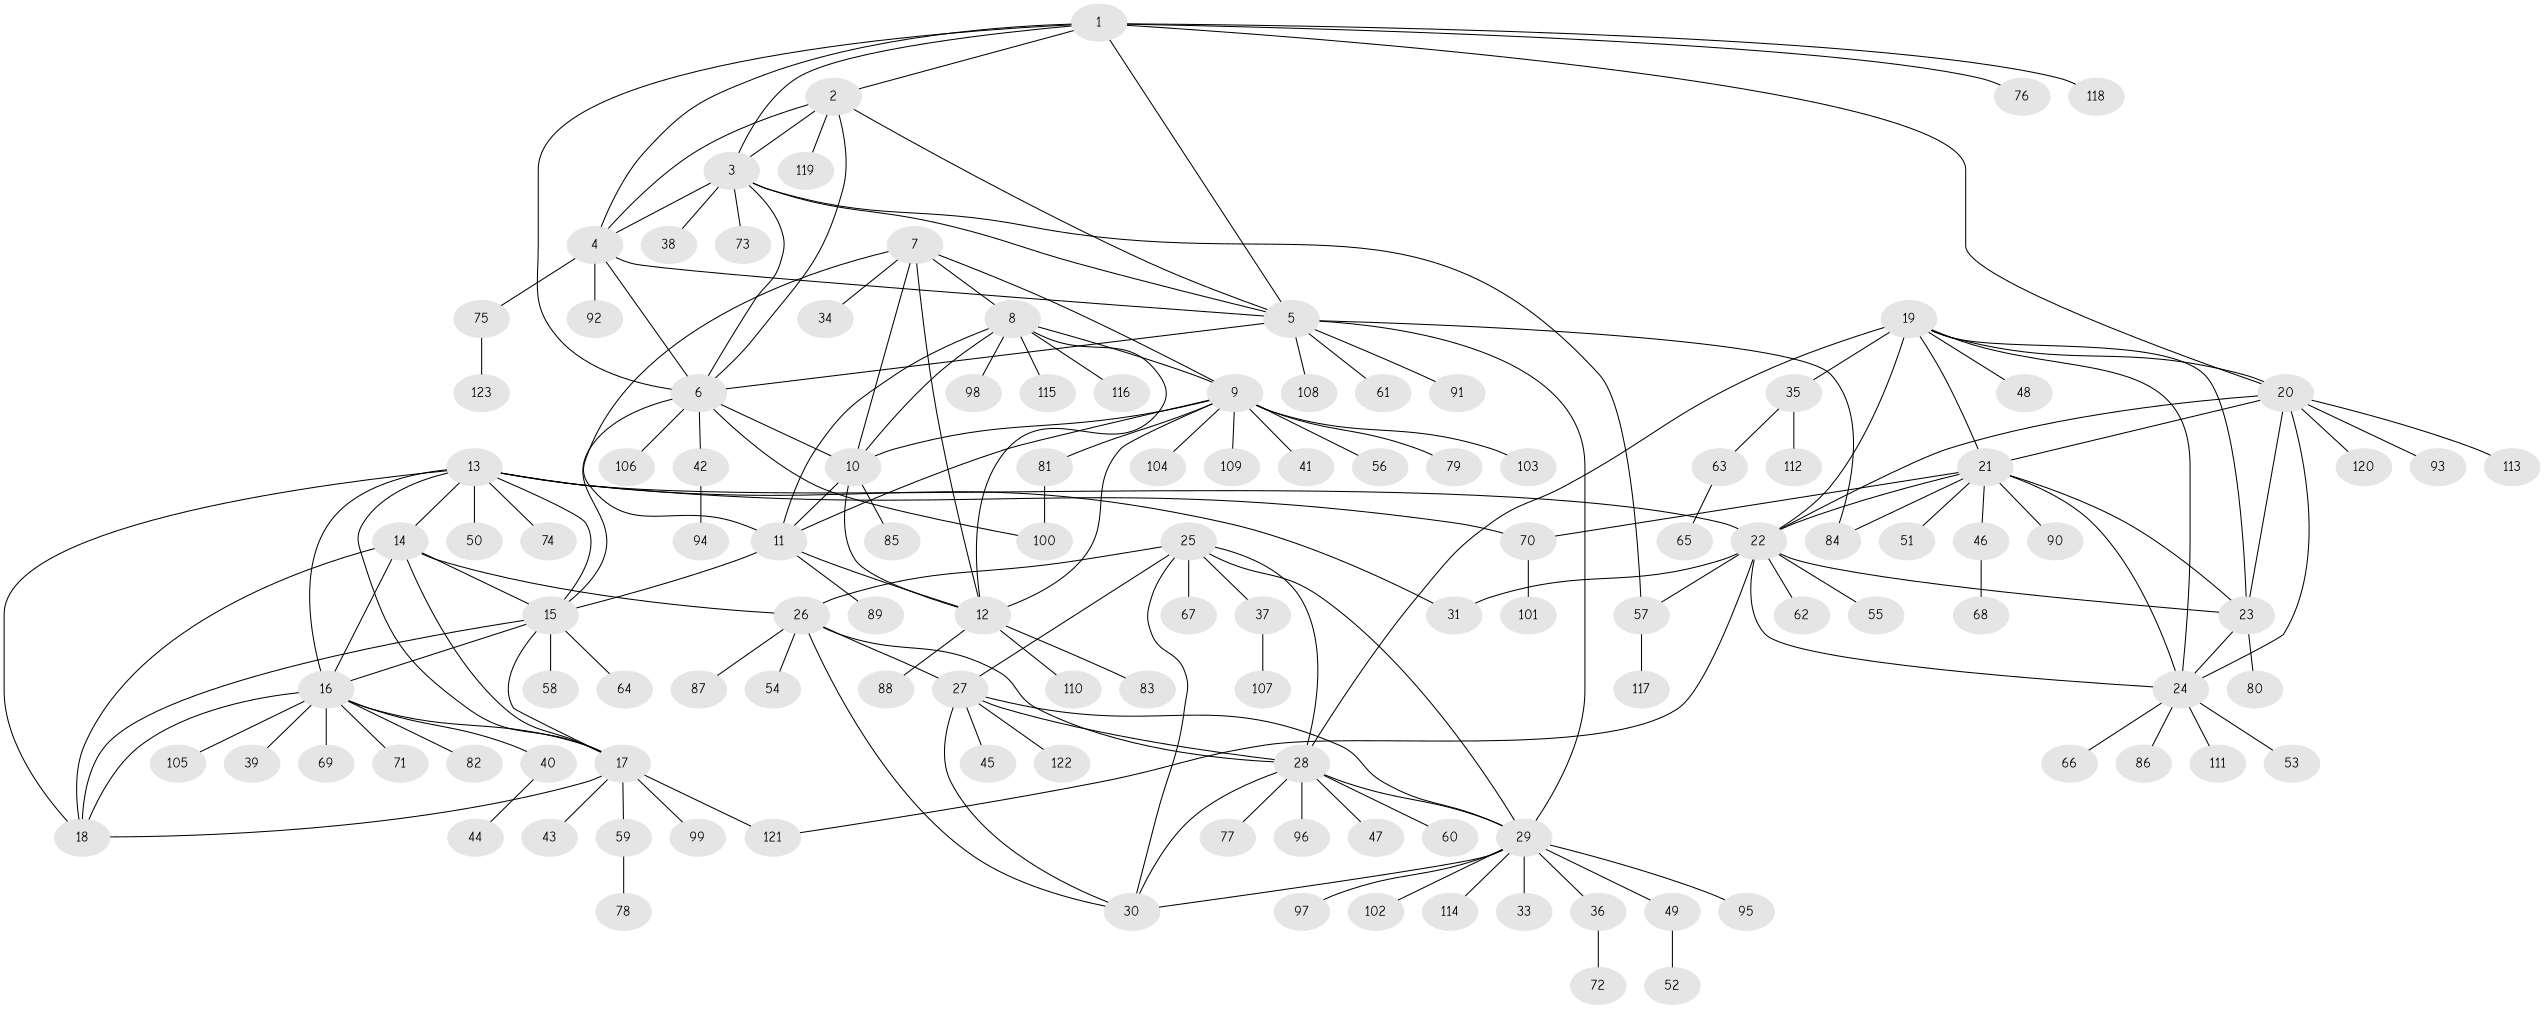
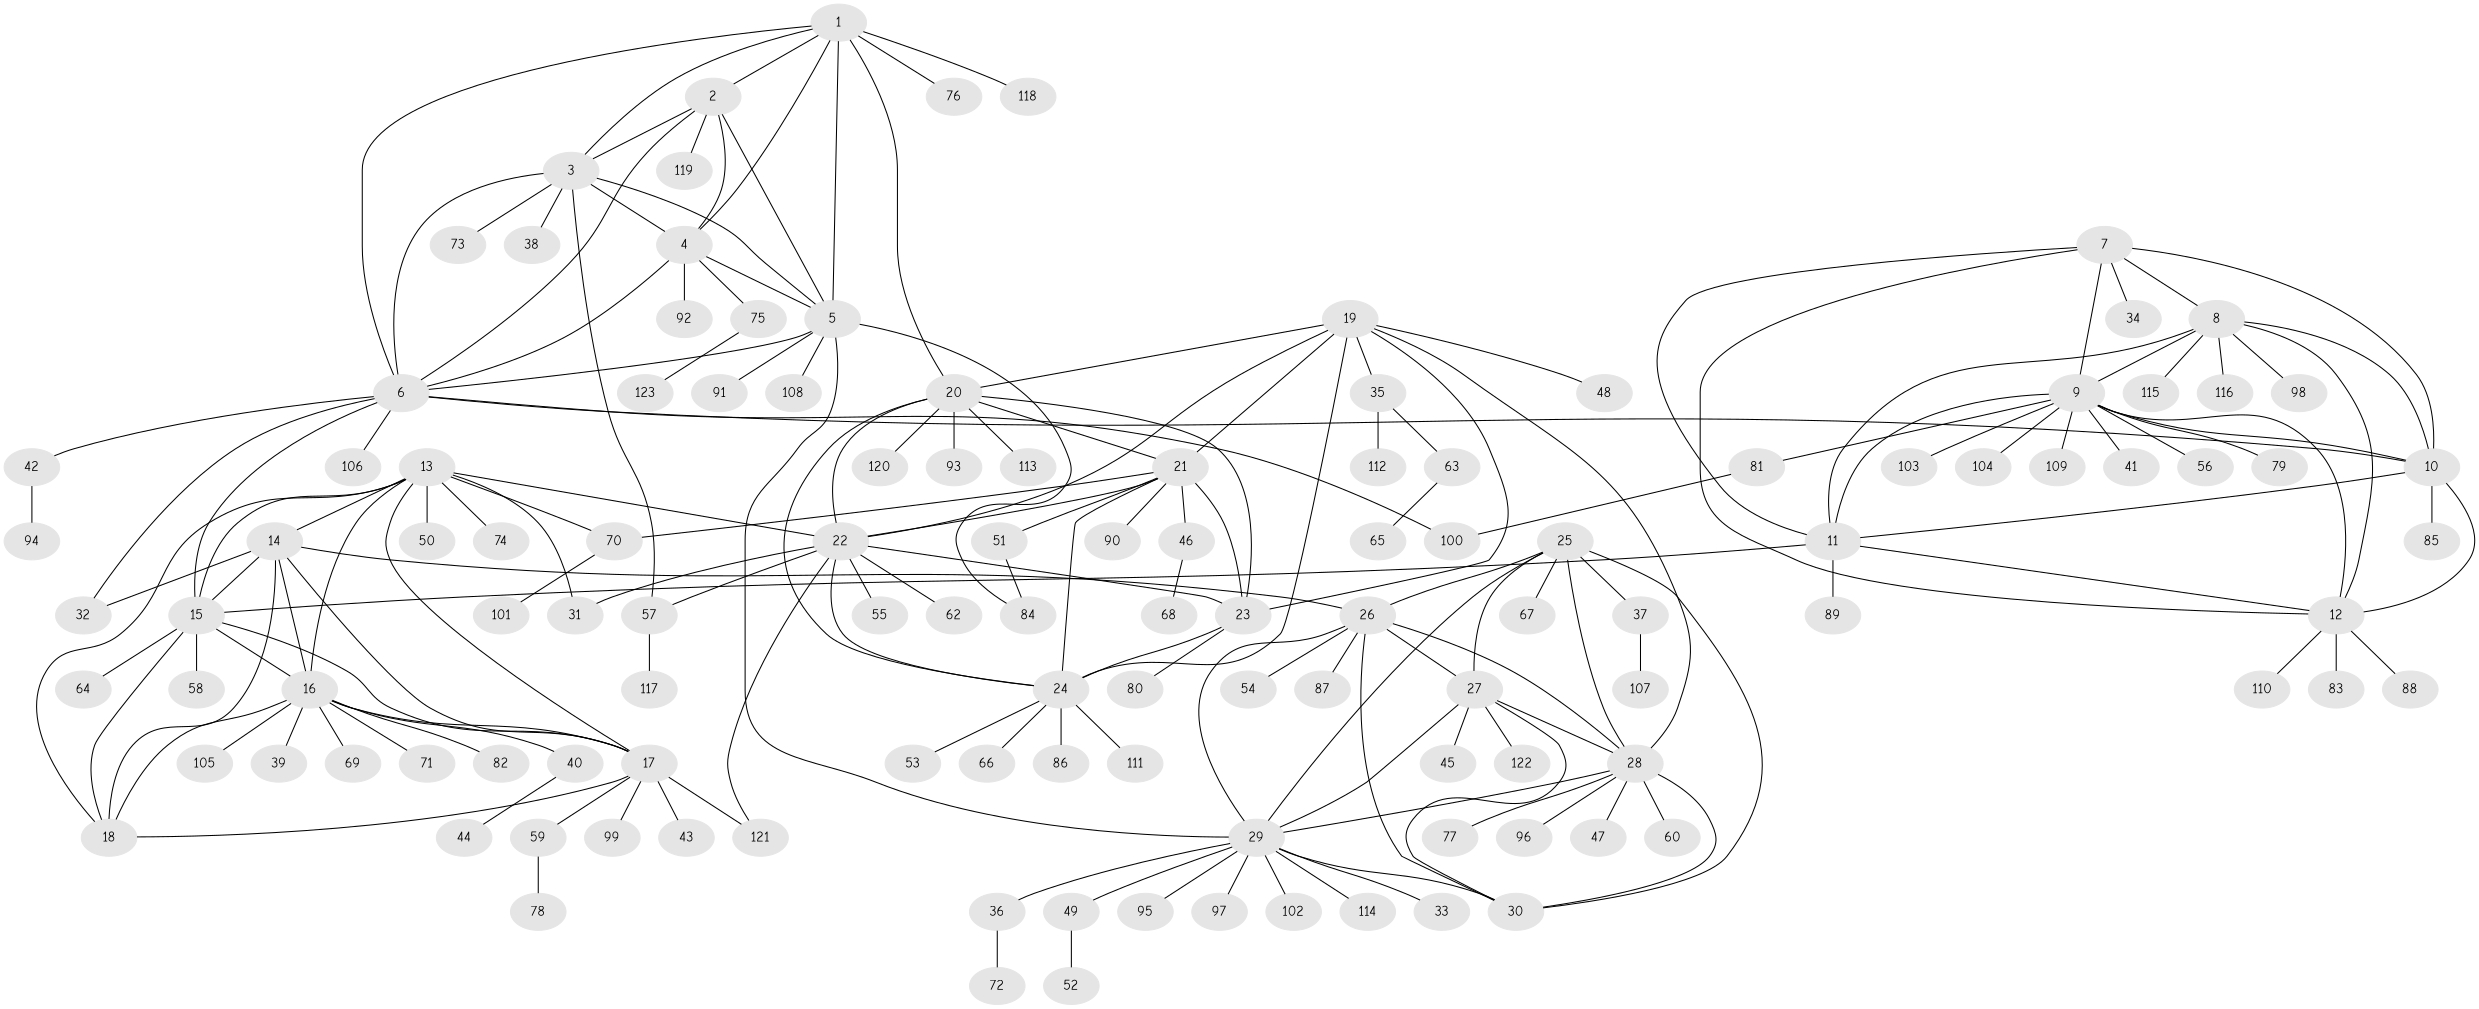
node "61": removed
edge "21" -- "84": now "51" -- "84"
node "32": added
edge "26" -- "29": added
